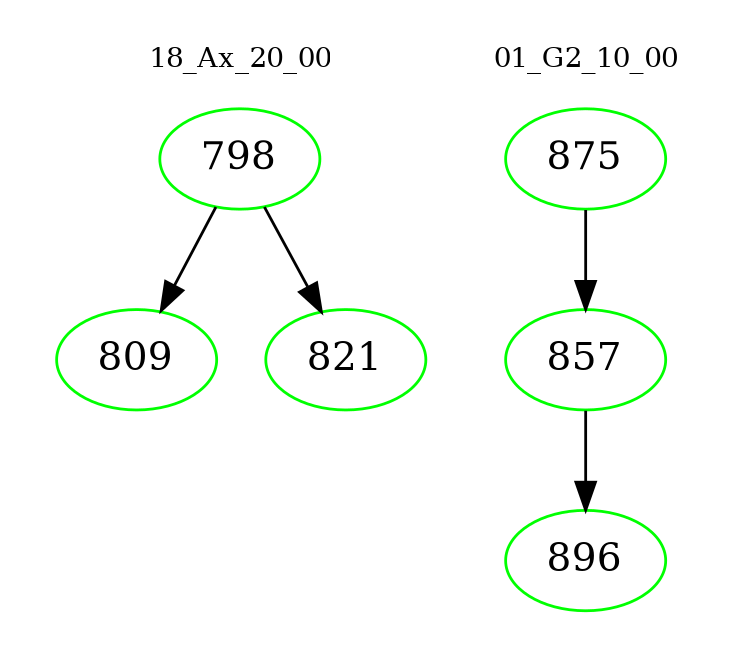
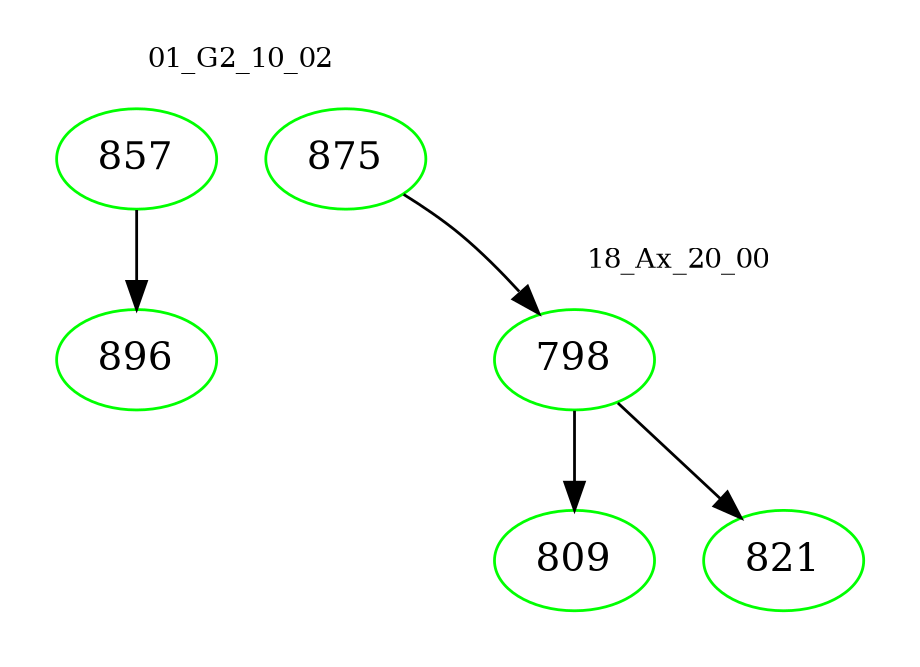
cluster "01_G2_10_00": label "01_G2_10_00" -> "01_G2_10_02"
edge "875" -> "857": now "875" -> "798"
